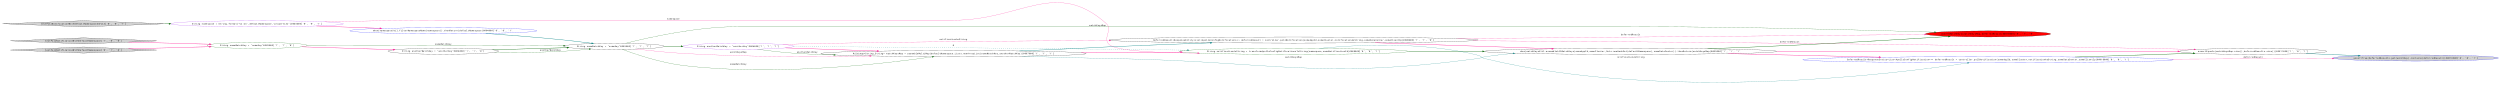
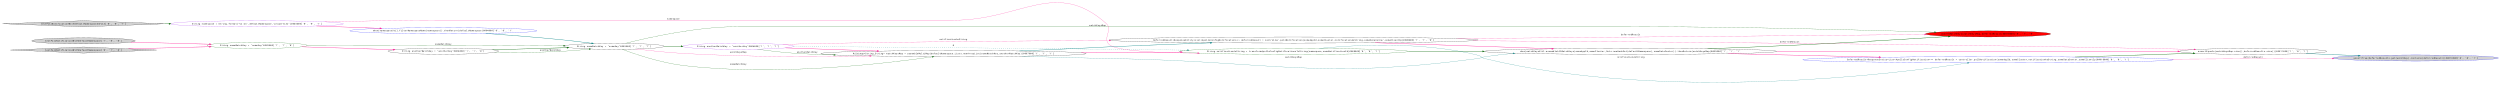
node "testPollNotificationWithDefaultNamespace['1', '0', '0']": shape diamond -> ellipse
